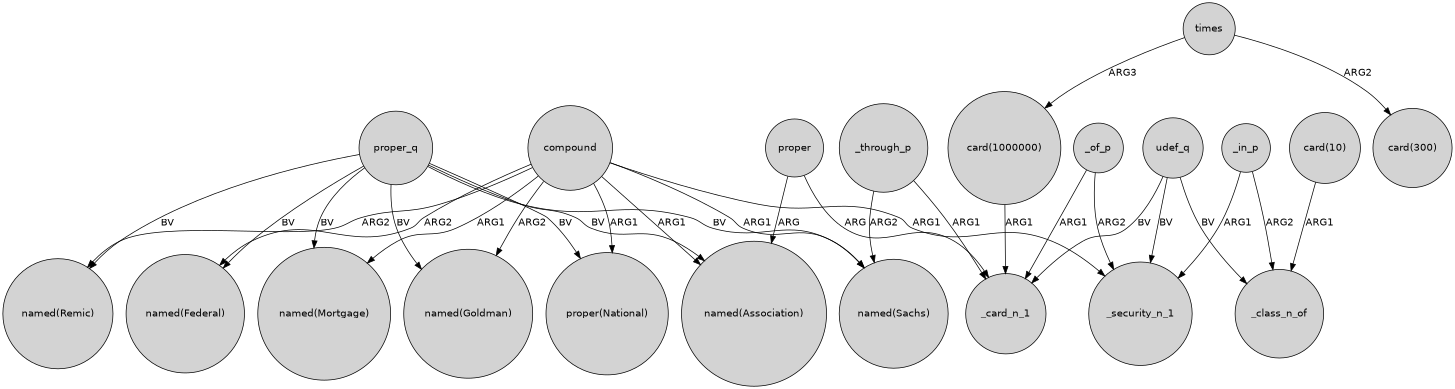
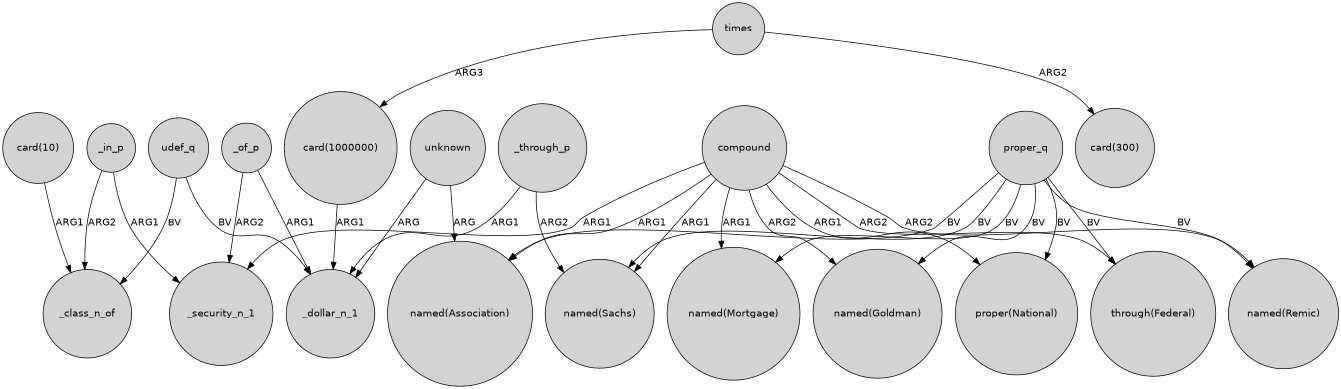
node "proper": label "proper" -> "unknown"
edge "udef_q" -> "_security_n_1": removed, label "BV"
node "named(Federal)": label "named(Federal)" -> "through(Federal)"
node "_card_n_1": label "_card_n_1" -> "_dollar_n_1"
